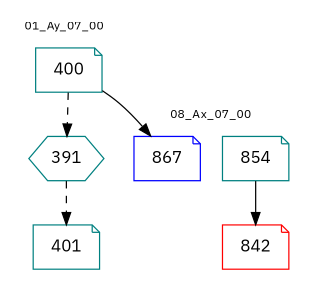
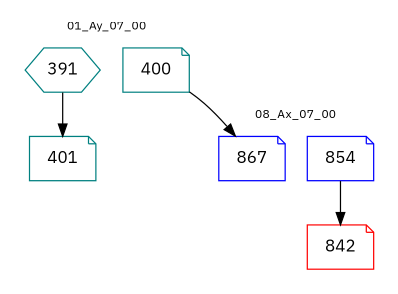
edge "400" -> "391": removed
node "854": color teal -> blue
edge "391" -> "401": style dashed -> solid
